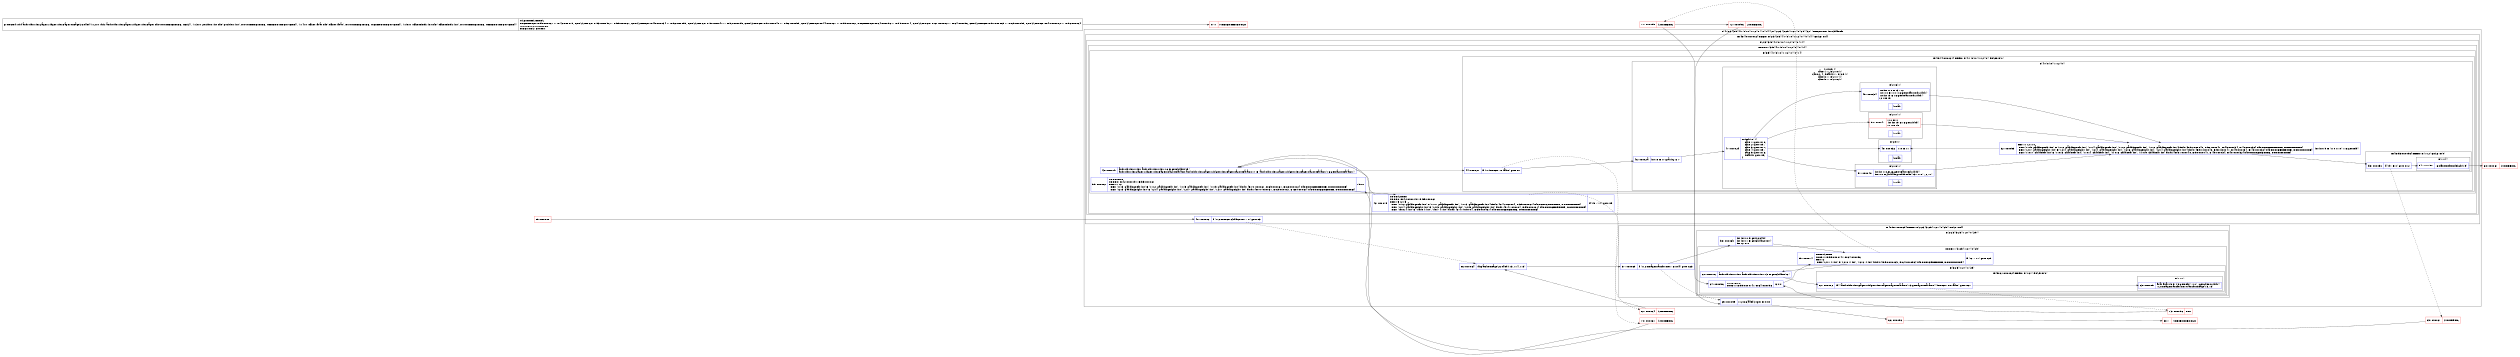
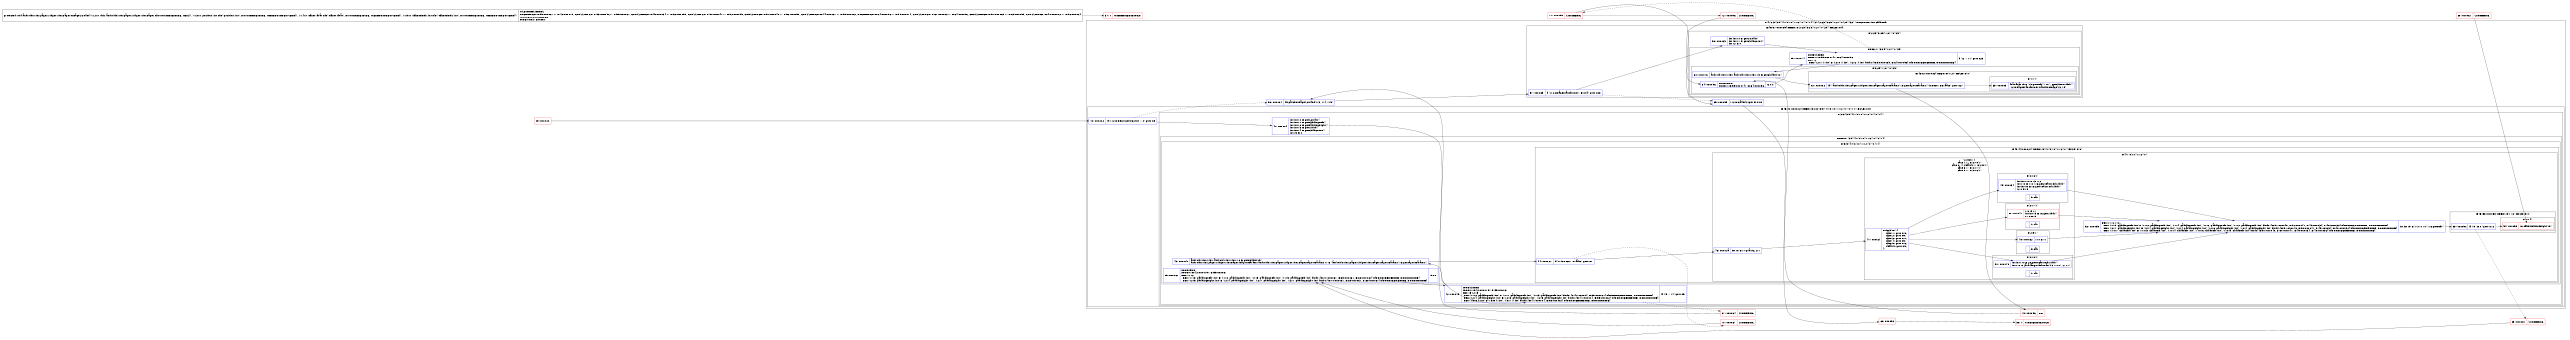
node "41: 0x0004": added
edge "52: 0x0055" -> "48: 0x0032": reversed
node "54: 0x005e": color blue -> red
edge "54: 0x005e" -> "68: 0x0061": reversed
edge "61: 0x0082" -> "73: 0x0096": style dashed -> solid
edge "69: 0x0061" -> "43: 0x001b": now "69: 0x0061" -> "55: 0x0061"
